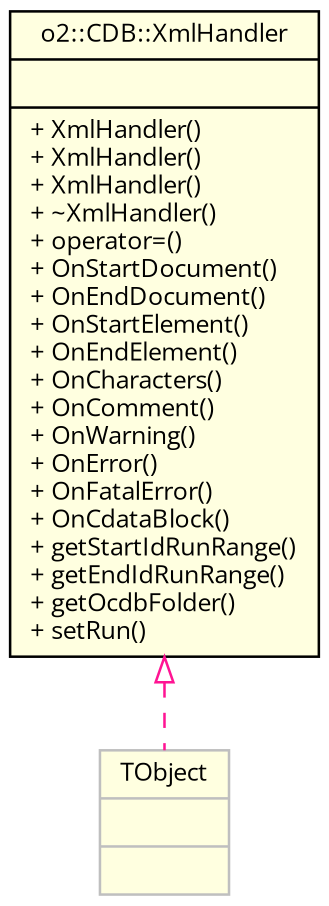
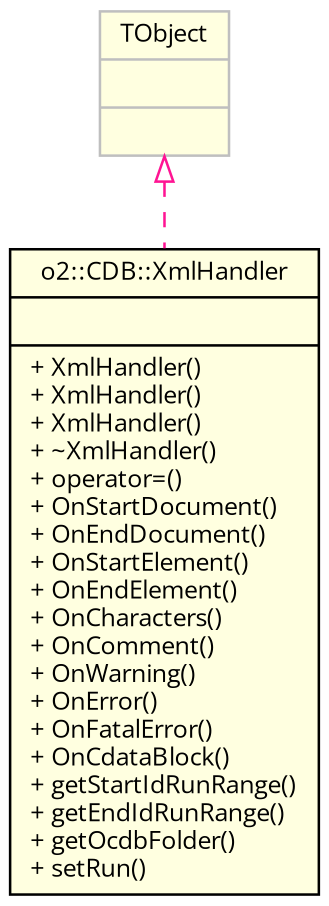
edge "TObject" -> "o2::CDB::XmlHandler": reversed
